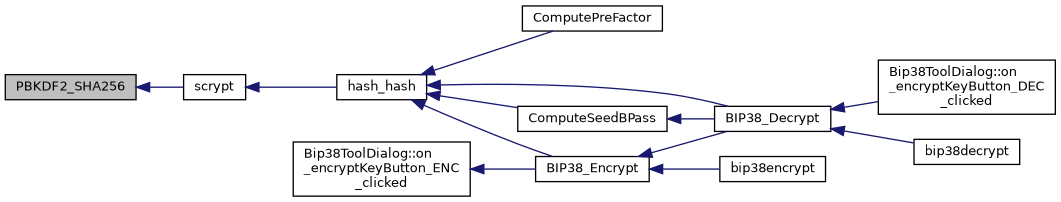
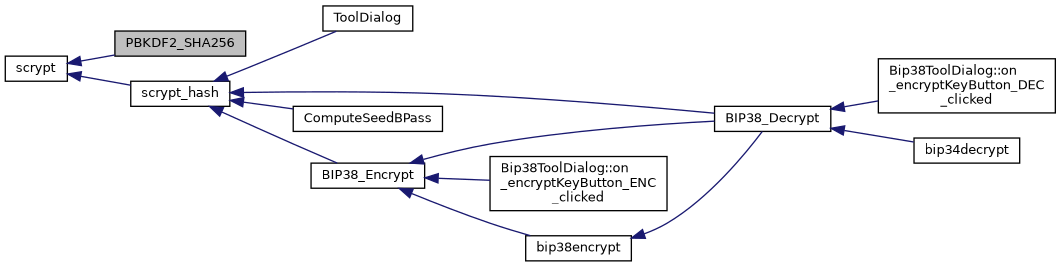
node "ComputePreFactor": label "ComputePreFactor" -> "ToolDialog"
edge "scrypt" -> "PBKDF2_SHA256": reversed
node "hash_hash": label "hash_hash" -> "scrypt_hash"
edge "BIP38_Decrypt" -> "ComputeSeedBPass": now "BIP38_Decrypt" -> "bip38encrypt"
node "bip38decrypt": label "bip38decrypt" -> "bip34decrypt"
edge "BIP38_Encrypt" -> "Bip38ToolDialog::on _encryptKeyButton_ENC _clicked": reversed
